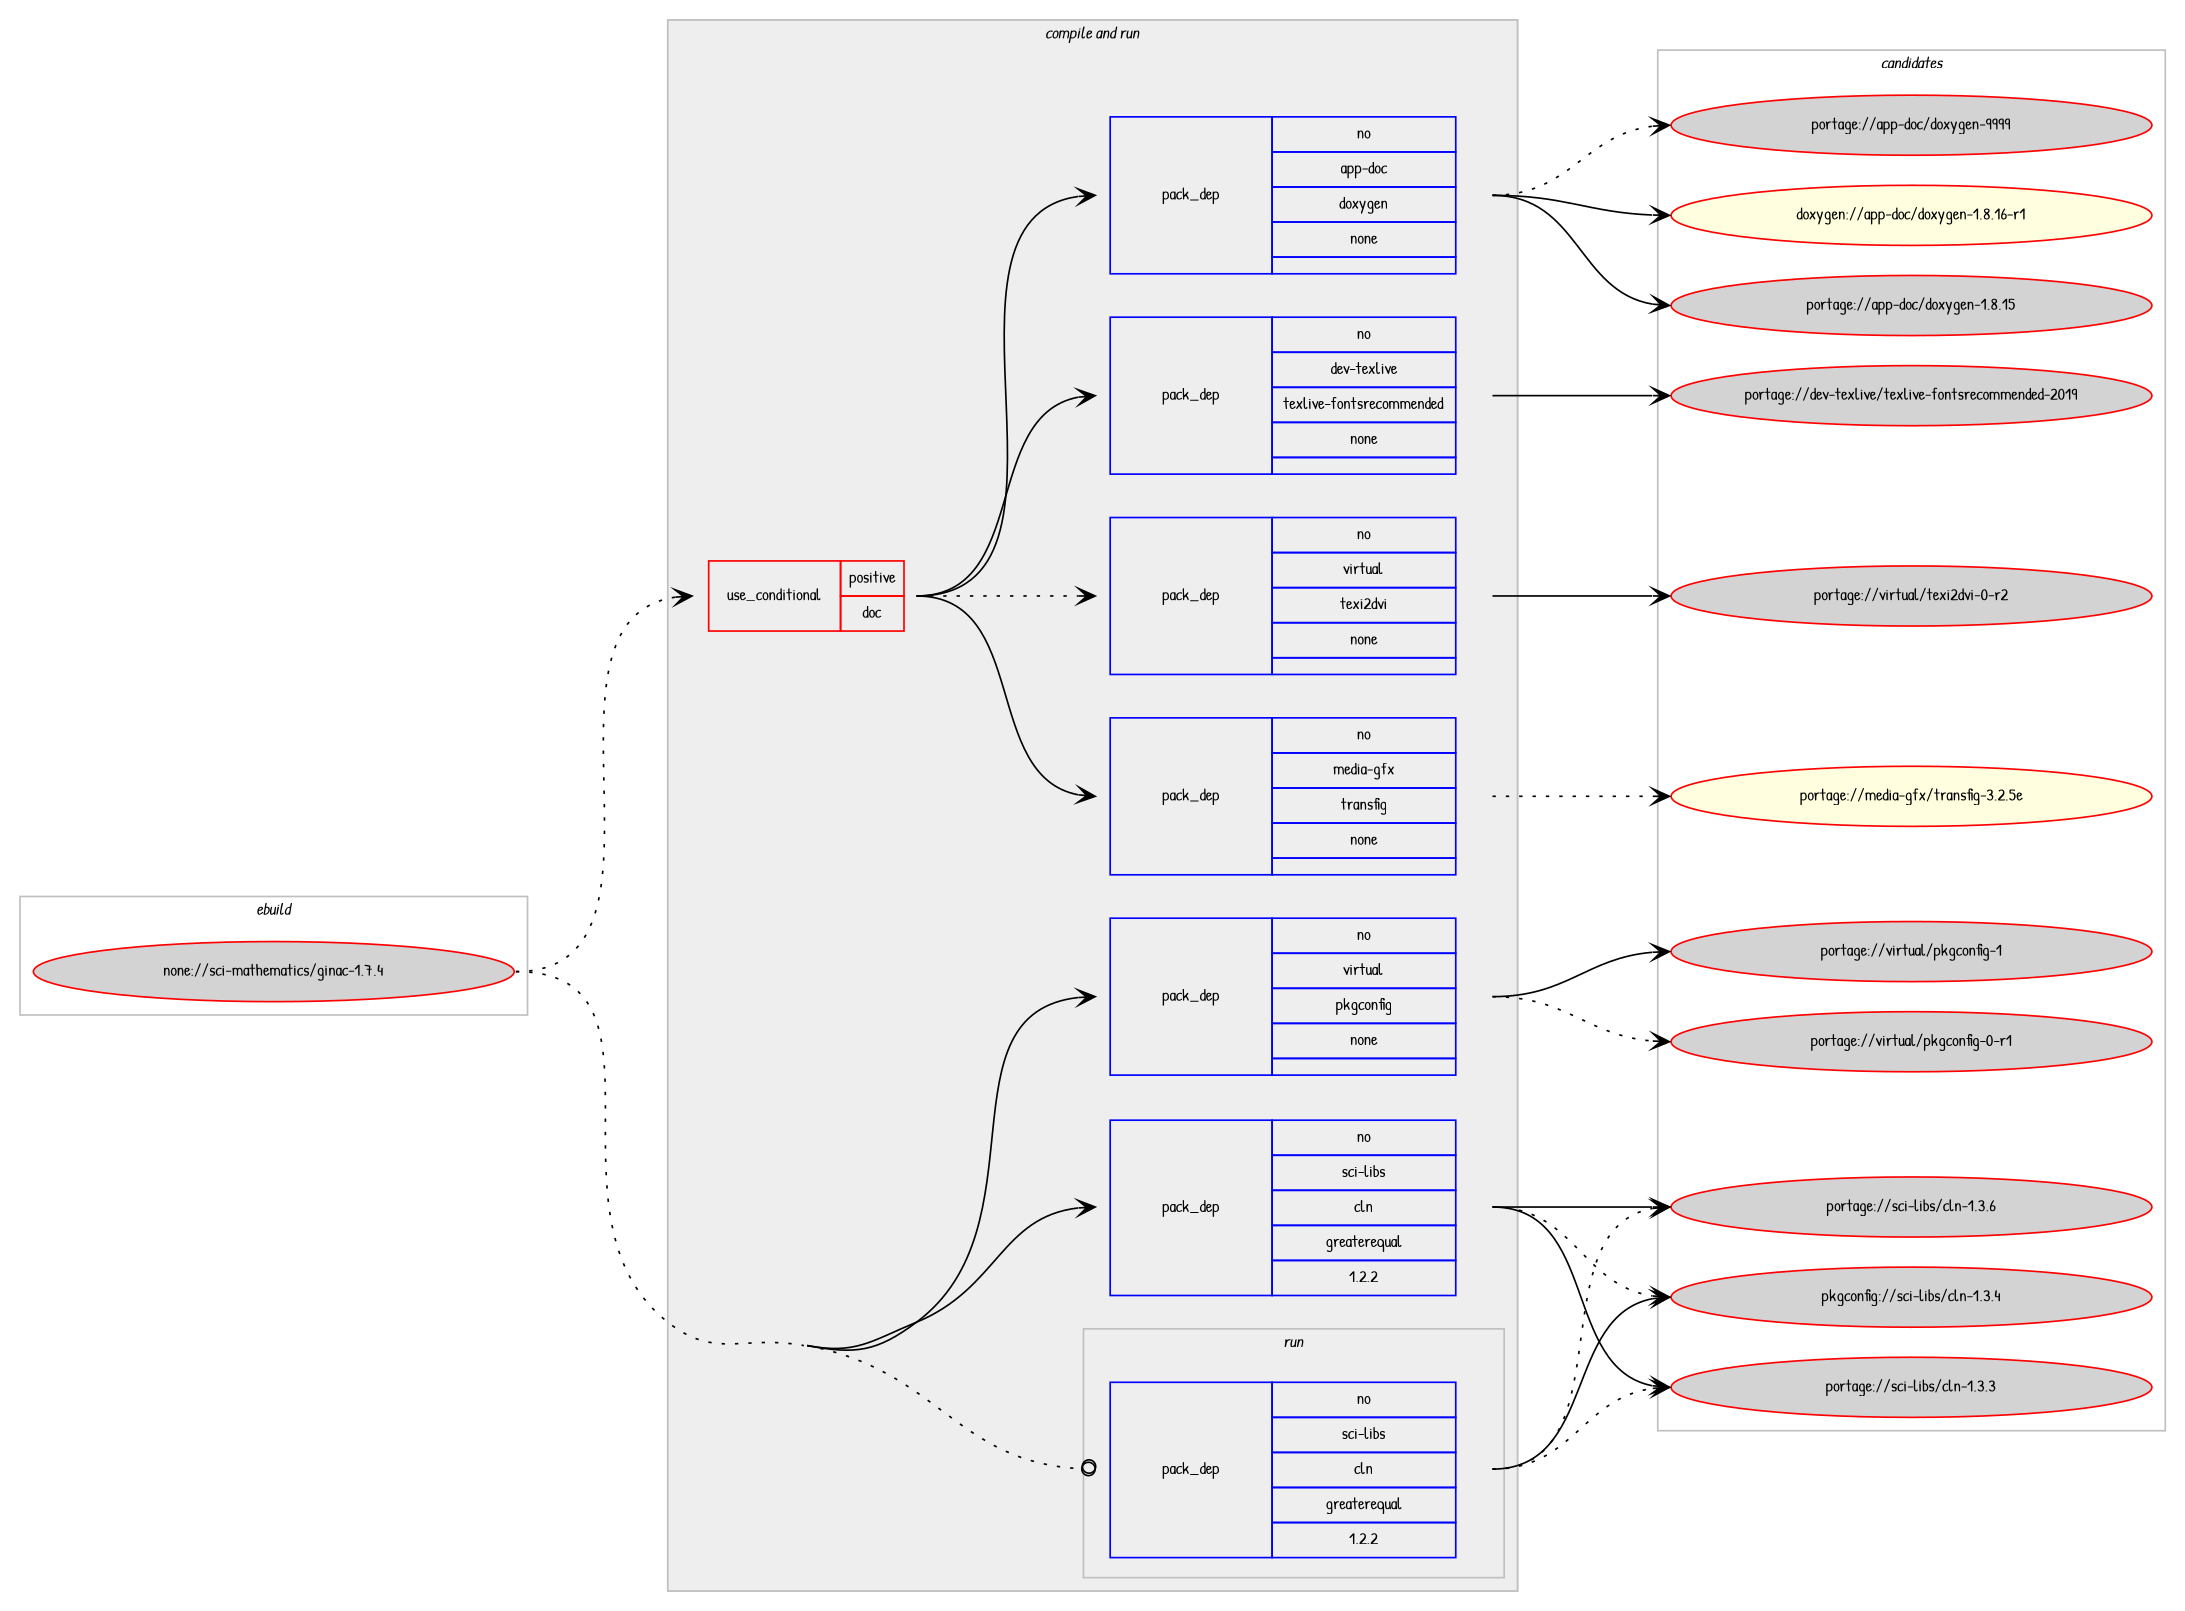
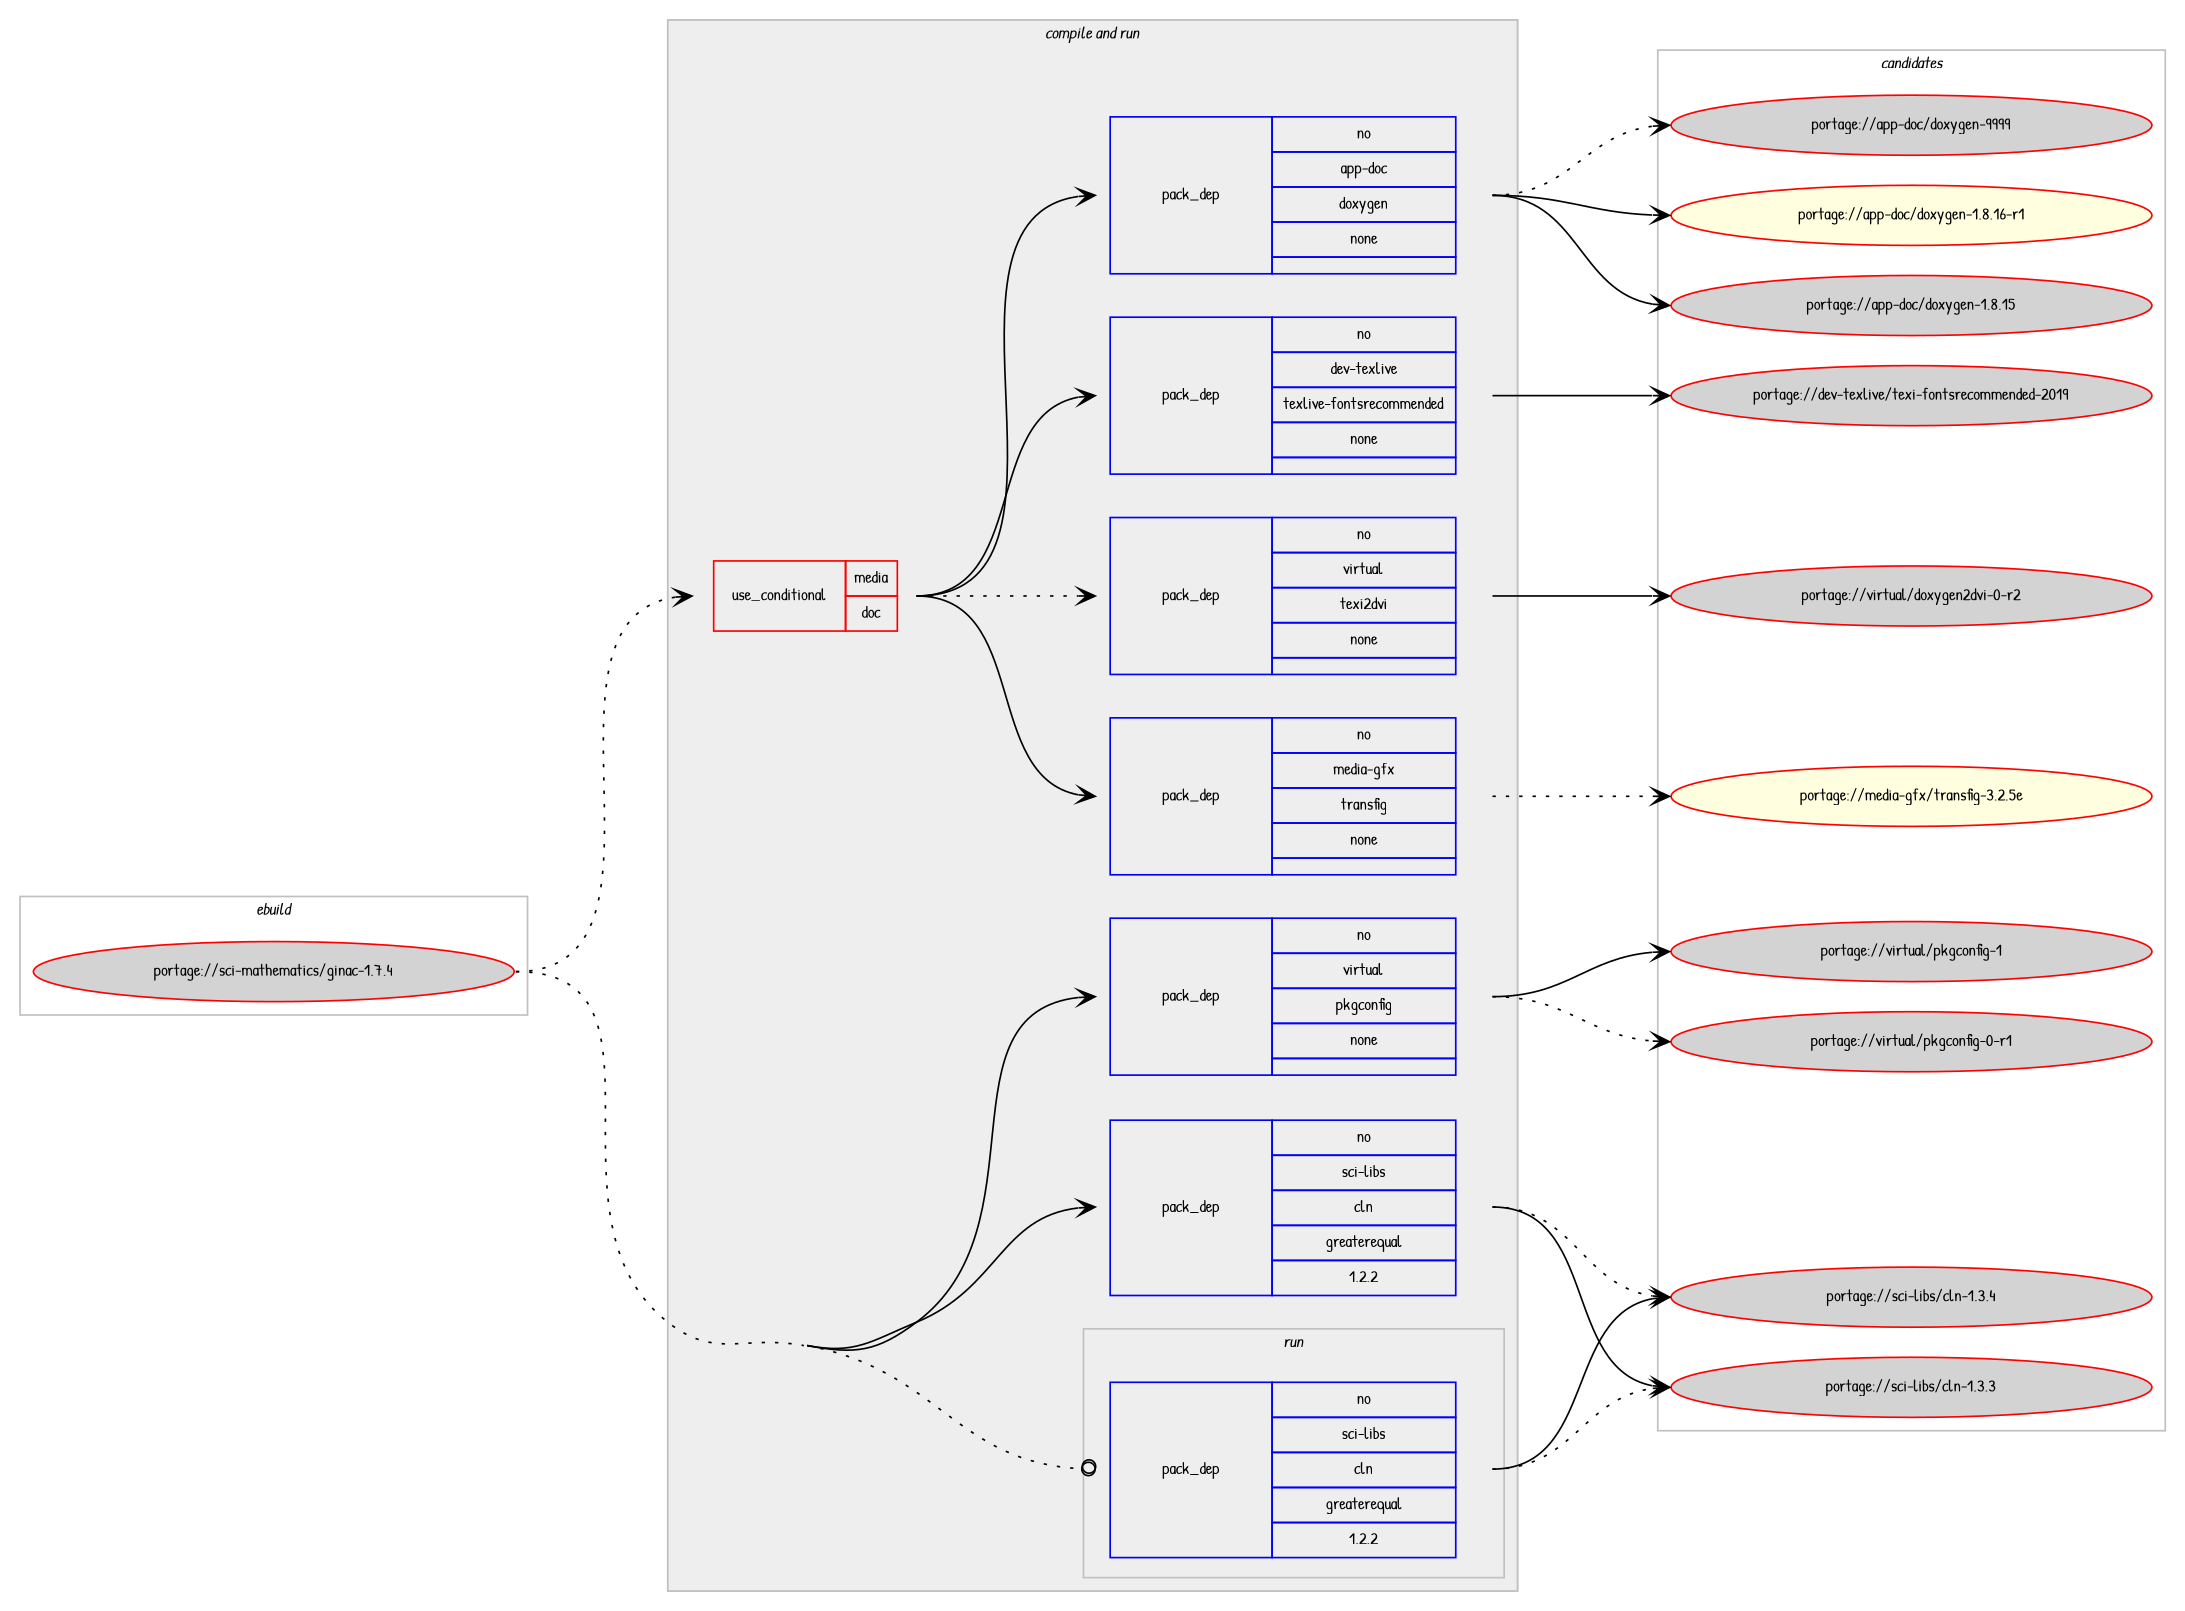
node "doxygen://app-doc/doxygen-1.8.16-r1": label "doxygen://app-doc/doxygen-1.8.16-r1" -> "portage://app-doc/doxygen-1.8.16-r1"
node "portage://dev-texlive/texlive-fontsrecommended-2019": label "portage://dev-texlive/texlive-fontsrecommended-2019" -> "portage://dev-texlive/texi-fontsrecommended-2019"
node "use_conditional": text "positive" -> "media"
node "portage://virtual/texi2dvi-0-r2": label "portage://virtual/texi2dvi-0-r2" -> "portage://virtual/doxygen2dvi-0-r2"
node "none://sci-mathematics/ginac-1.7.4": label "none://sci-mathematics/ginac-1.7.4" -> "portage://sci-mathematics/ginac-1.7.4"
node "portage://sci-libs/cln-1.3.6": removed
node "pkgconfig://sci-libs/cln-1.3.4": label "pkgconfig://sci-libs/cln-1.3.4" -> "portage://sci-libs/cln-1.3.4"
